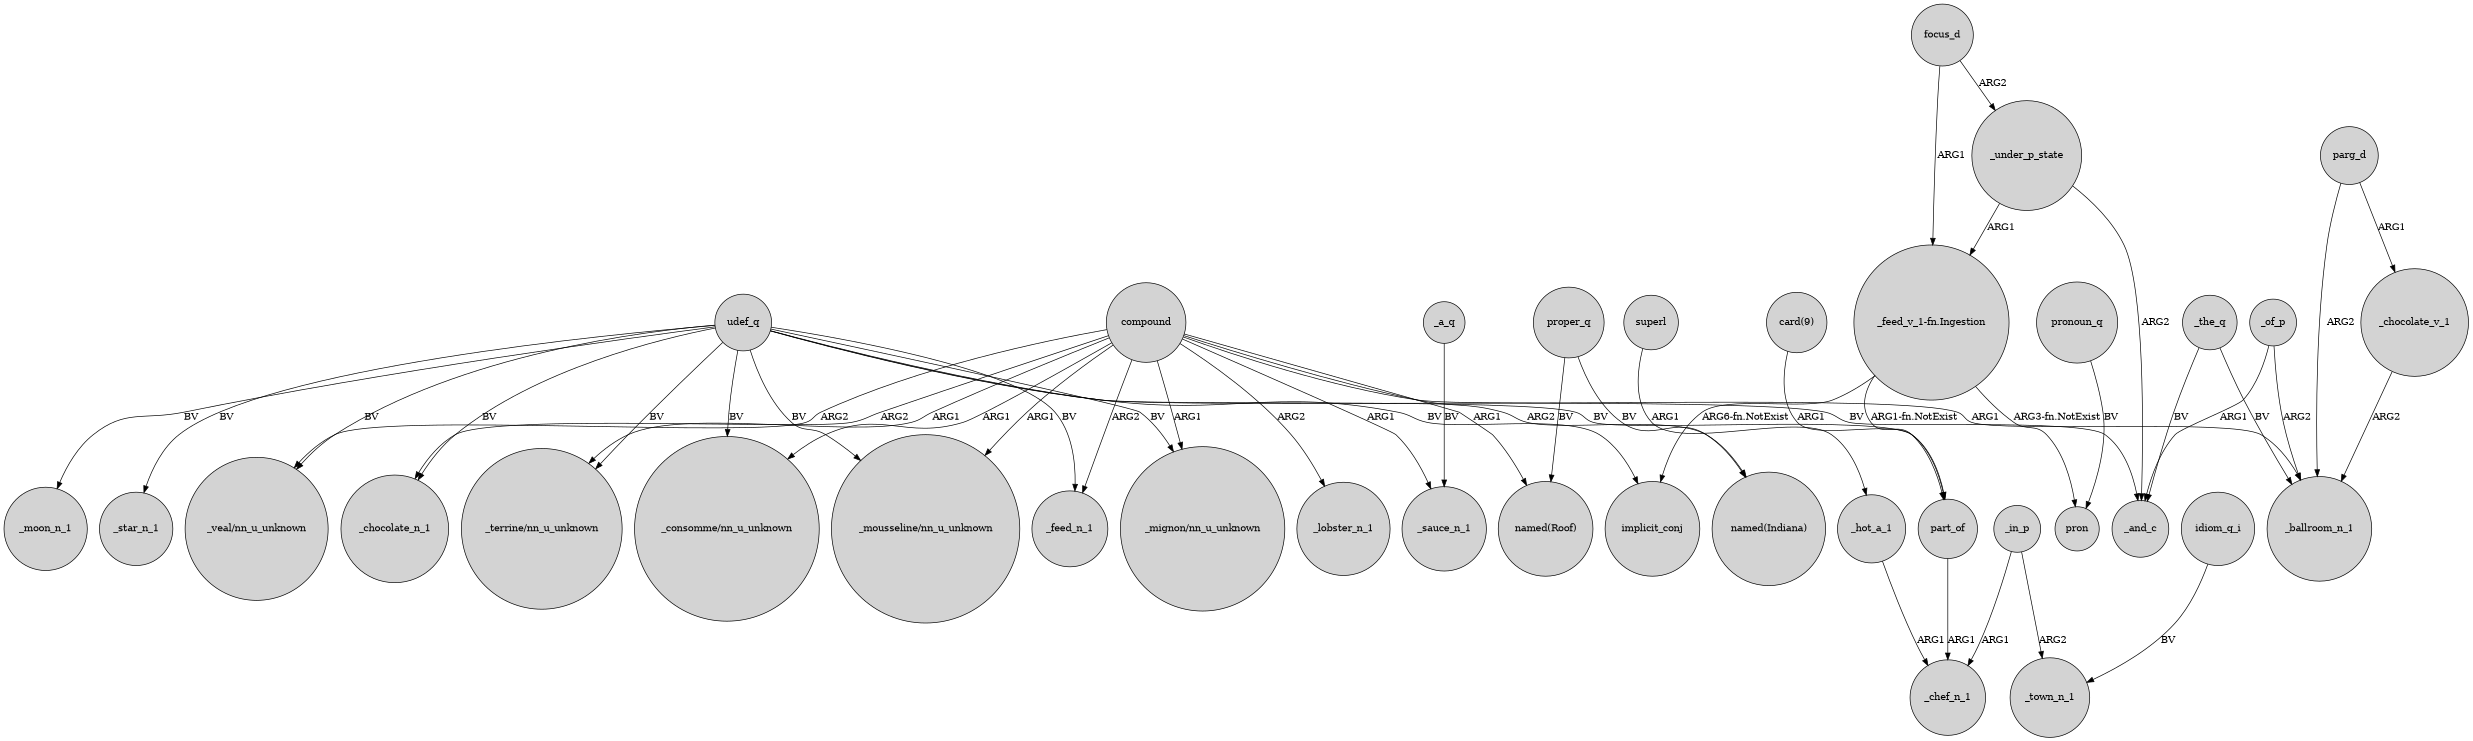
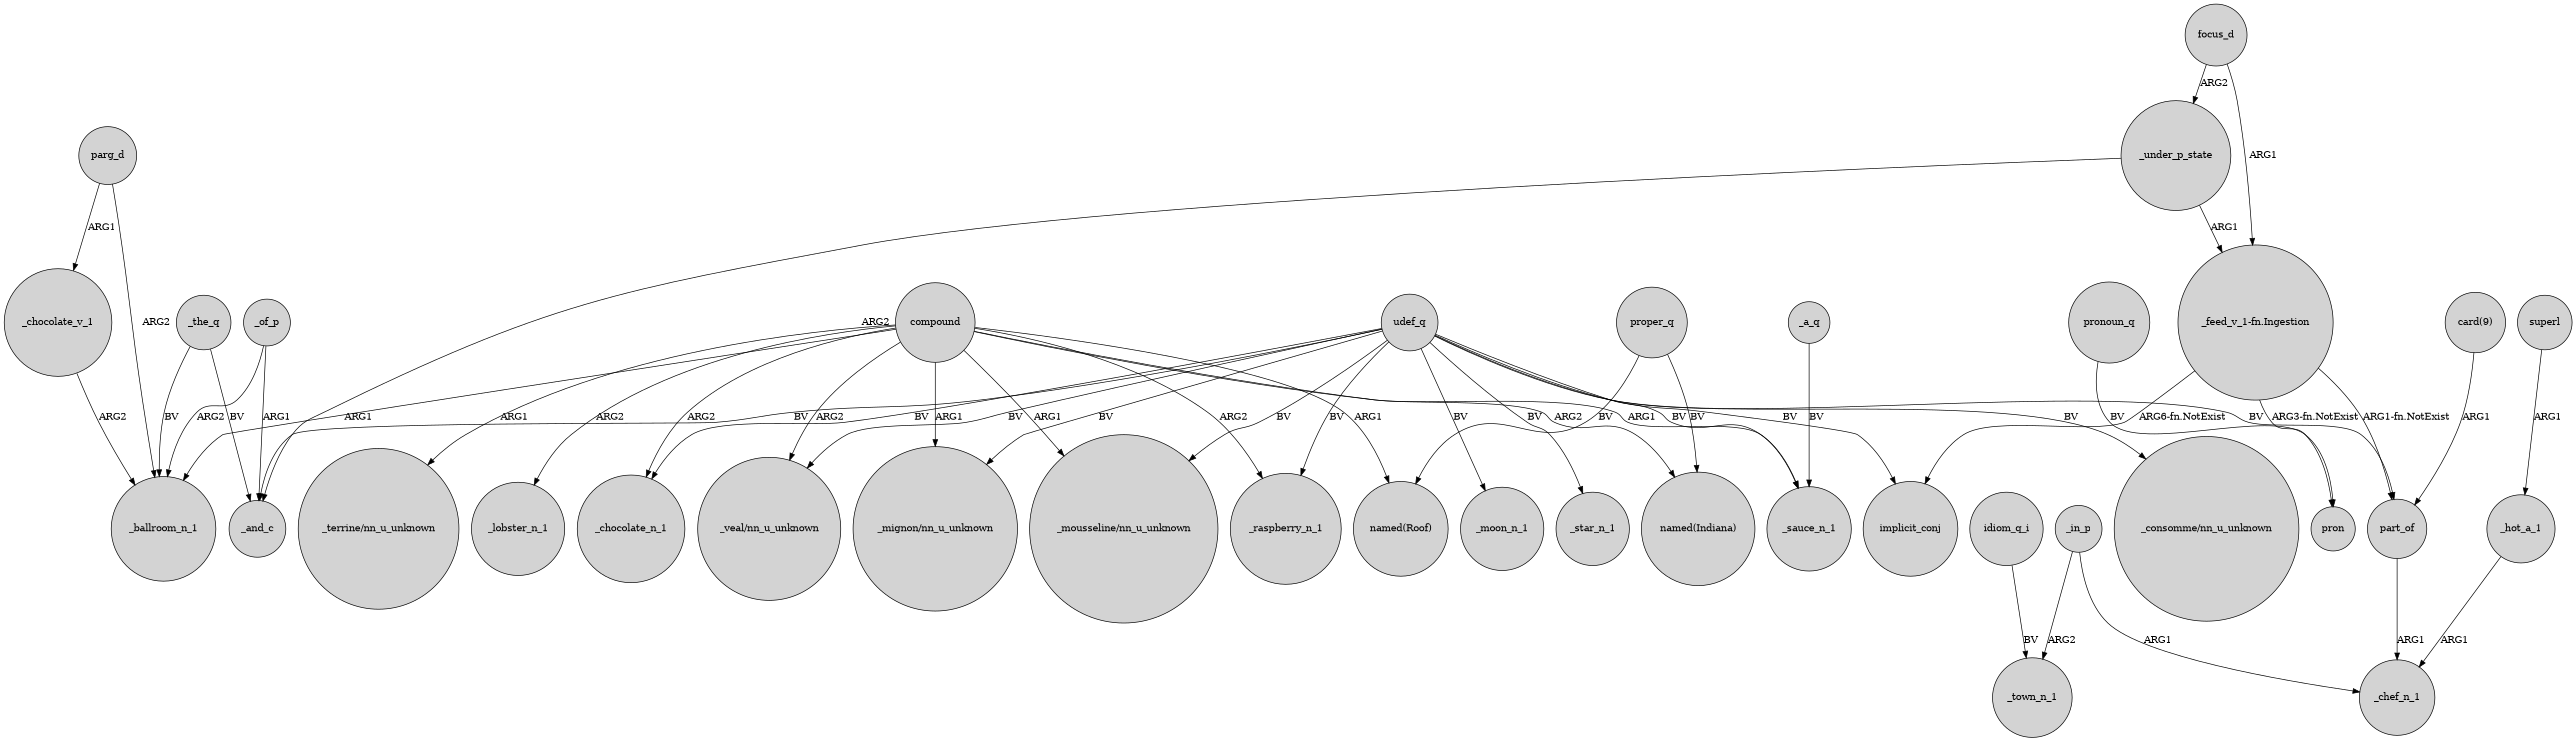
edge "udef_q" -> "_terrine/nn_u_unknown": now "udef_q" -> "_sauce_n_1"
edge "compound" -> "_consomme/nn_u_unknown": removed, label "ARG1"
node "_feed_n_1": label "_feed_n_1" -> "_raspberry_n_1"
